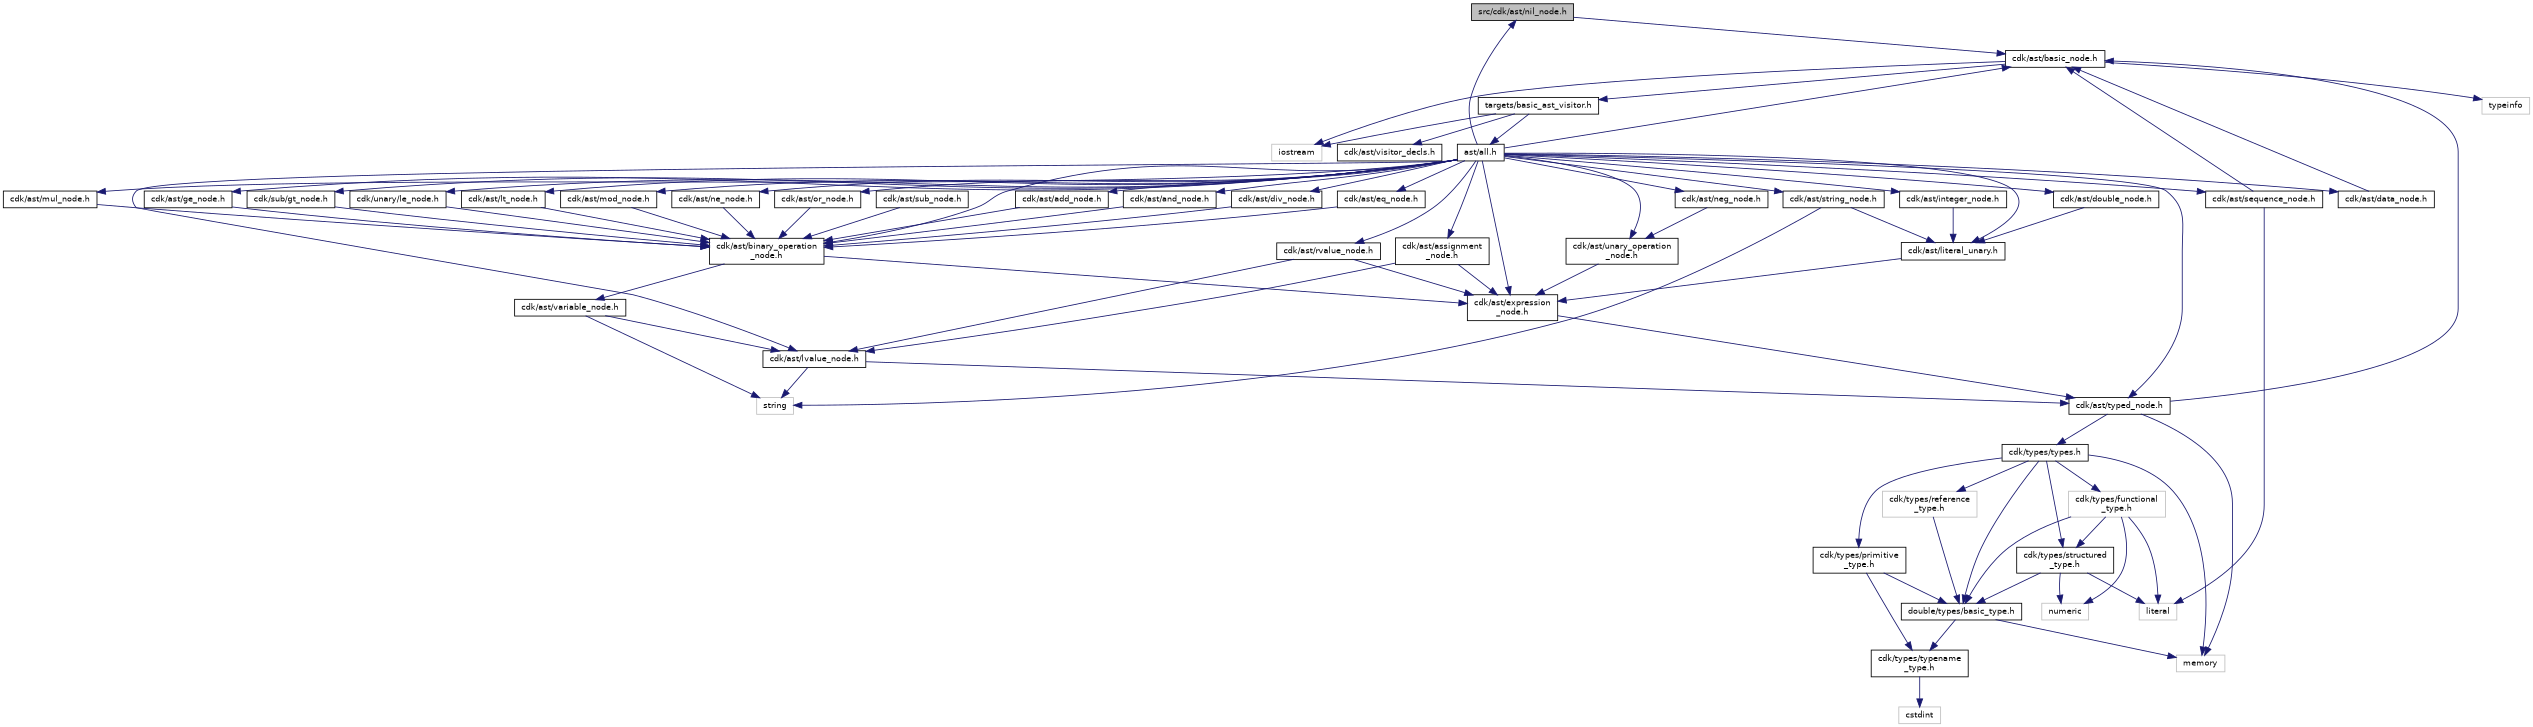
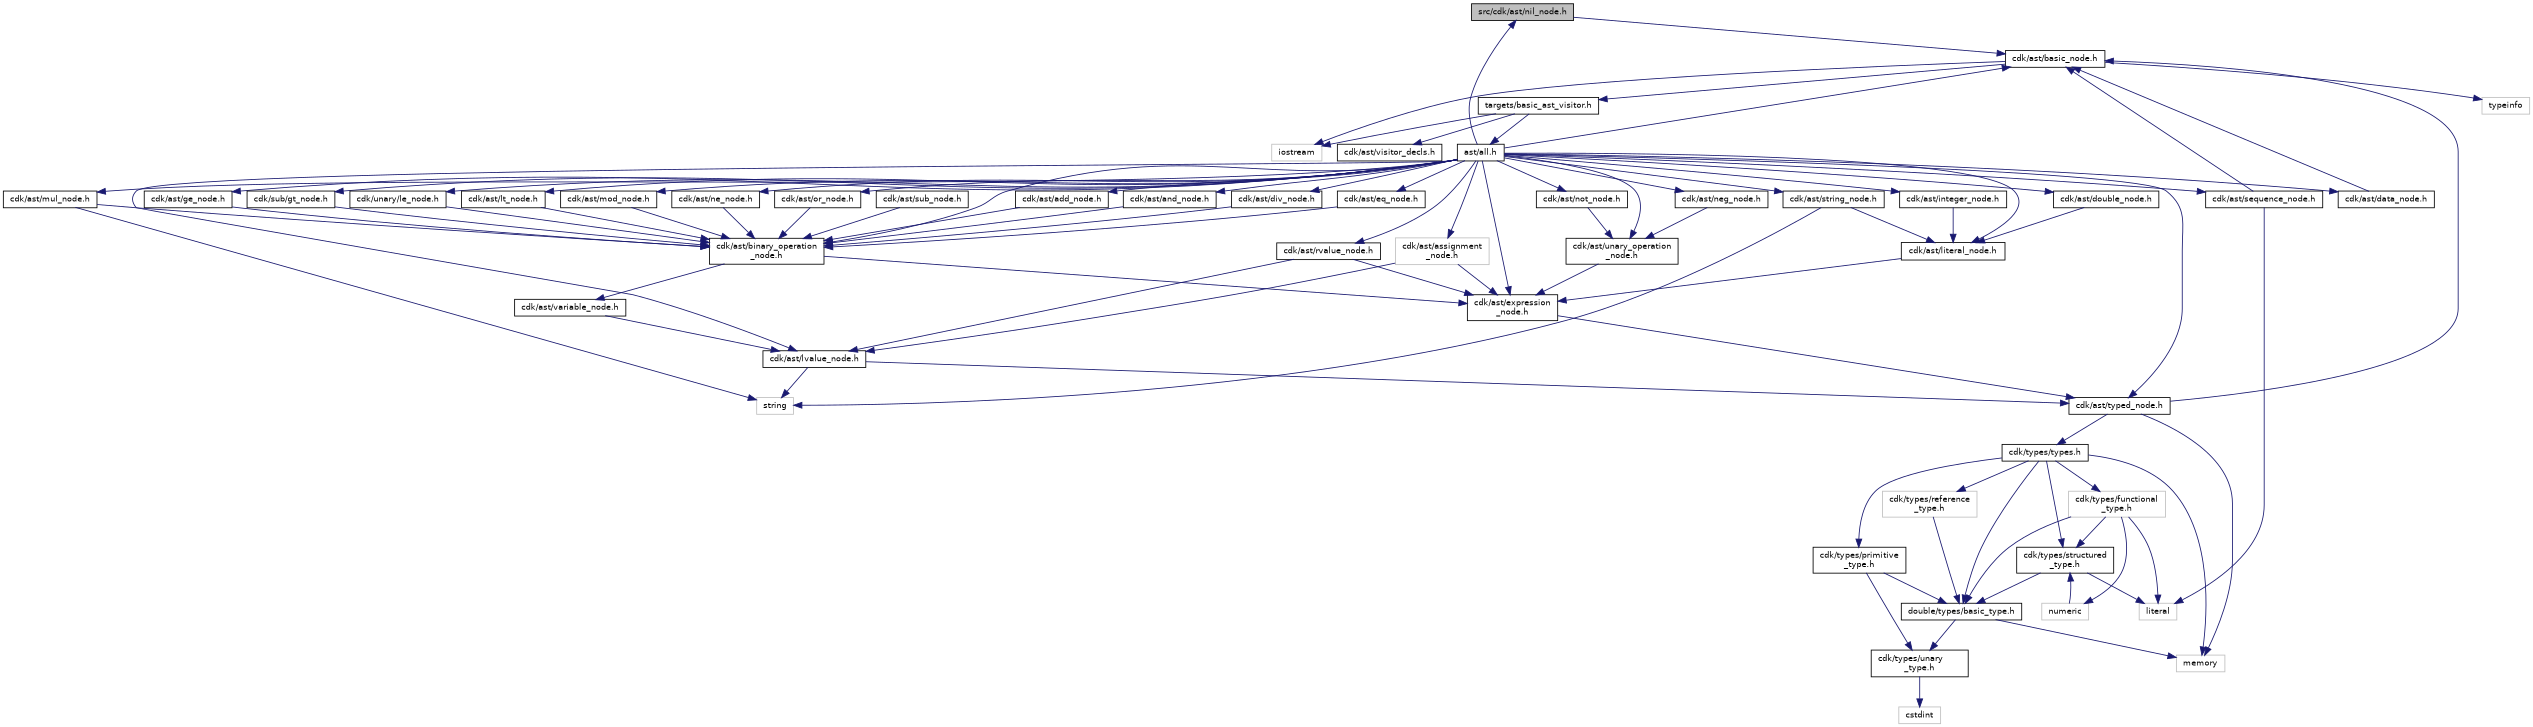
node "cdk/ast/not_node.h": added
node "cdk/ast/assignment _node.h": color black -> grey75
node "cdk/ast/literal_unary.h": label "cdk/ast/literal_unary.h" -> "cdk/ast/literal_node.h"
edge "cdk/ast/variable_node.h" -> "string": now "cdk/ast/mul_node.h" -> "string"
edge "cdk/types/structured _type.h" -> "numeric": reversed
node "cdk/types/typename _type.h": label "cdk/types/typename _type.h" -> "cdk/types/unary _type.h"
